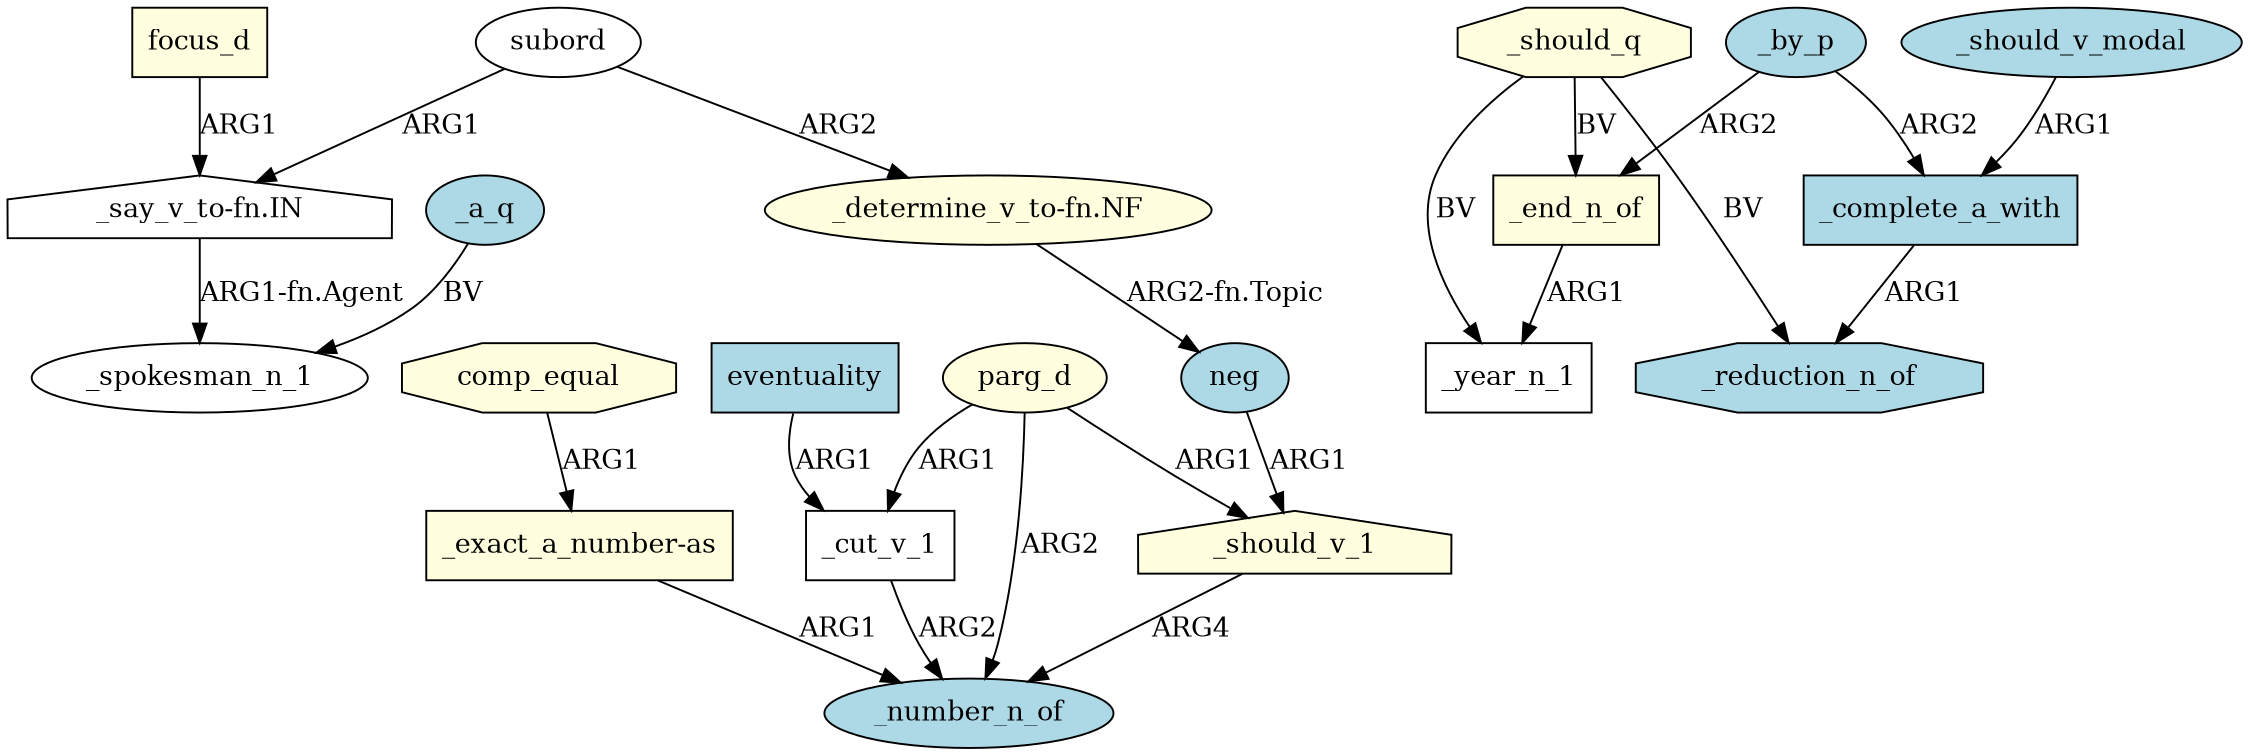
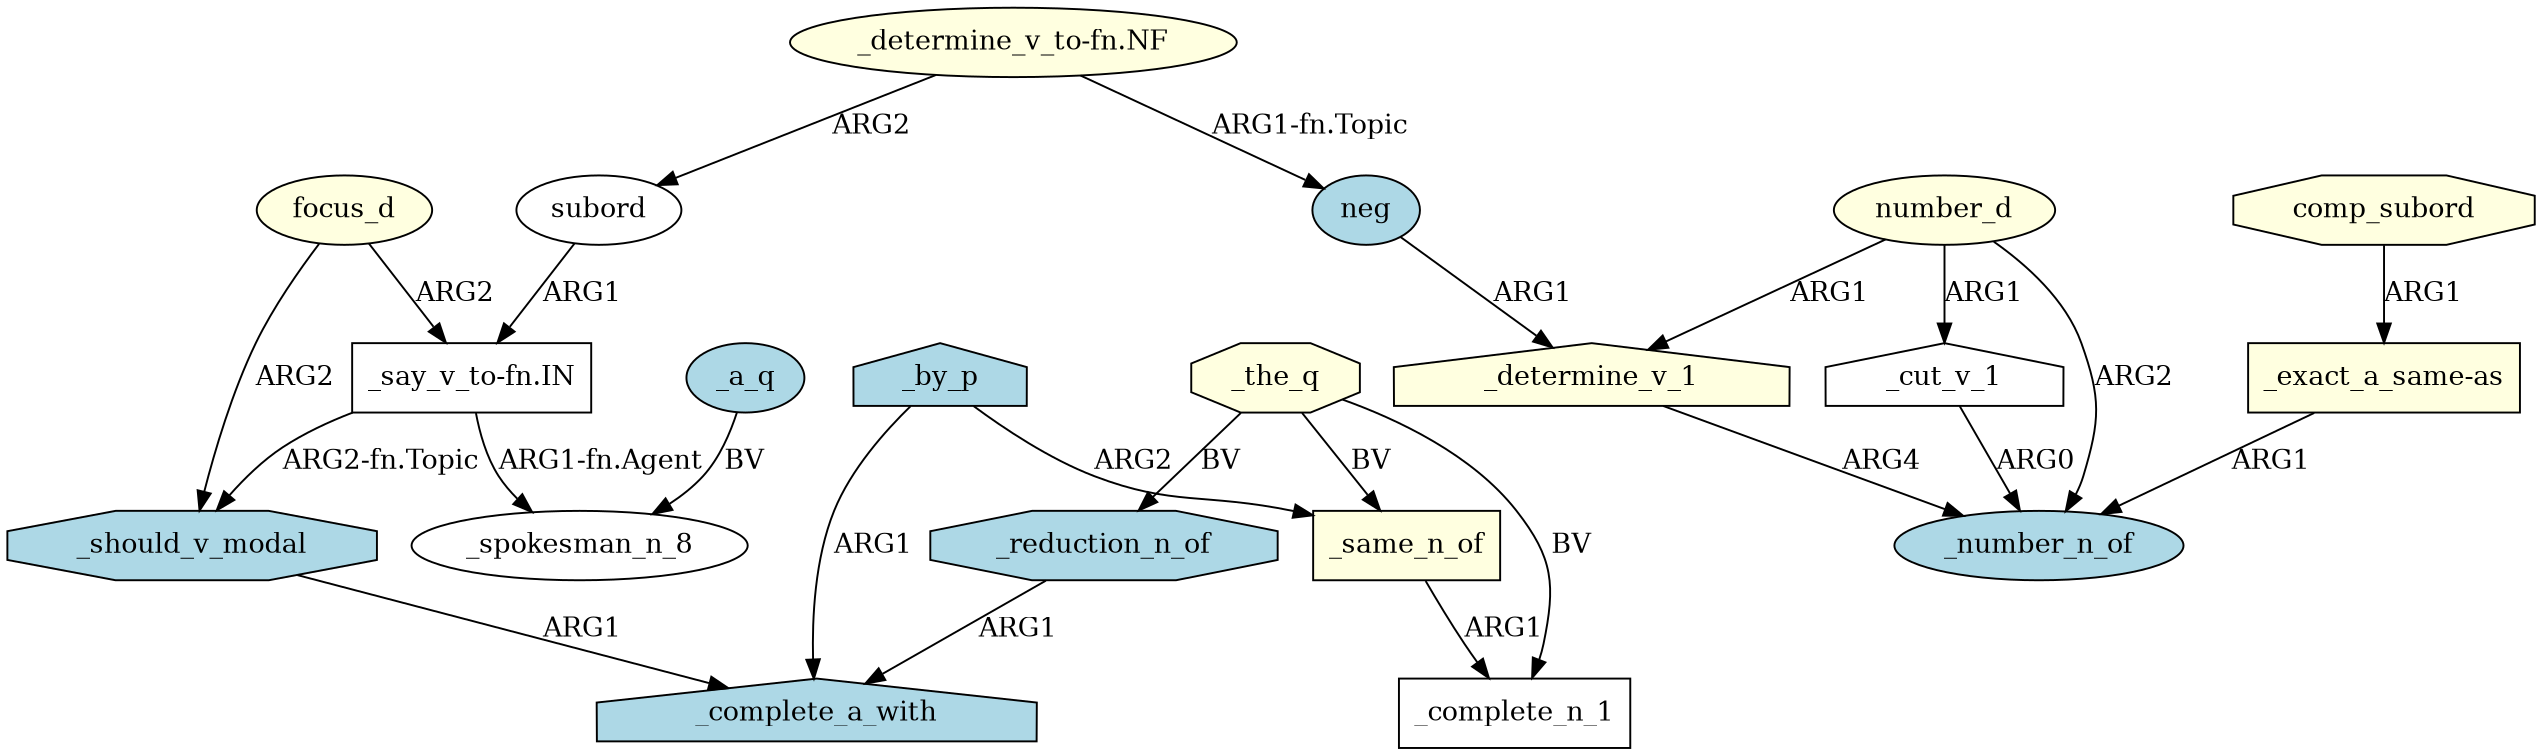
node "focus_d": shape box -> ellipse
node "_should_q": label "_should_q" -> "_the_q"
node "_by_p": shape ellipse -> house
node "_should_v_modal": shape ellipse -> octagon
edge "subord" -> "_determine_v_to-fn.NF": reversed
edge "focus_d" -> "_say_v_to-fn.IN": label "ARG1" -> "ARG2"
edge "_by_p" -> "_complete_a_with": label "ARG2" -> "ARG1"
node "_say_v_to-fn.IN": shape house -> box
node "_end_n_of": label "_end_n_of" -> "_same_n_of"
node "_complete_a_with": shape box -> house
edge "_complete_a_with" -> "_reduction_n_of": reversed
edge "_determine_v_to-fn.NF" -> "neg": label "ARG2-fn.Topic" -> "ARG1-fn.Topic"
edge "focus_d" -> "_should_v_modal": added, label "ARG2"
node "_spokesman_n_1": label "_spokesman_n_1" -> "_spokesman_n_8"
node "comp_equal": label "comp_equal" -> "comp_subord"
node "eventuality": removed
node "parg_d": label "parg_d" -> "number_d"
node "_year_n_1": label "_year_n_1" -> "_complete_n_1"
edge "_say_v_to-fn.IN" -> "_should_v_modal": added, label "ARG2-fn.Topic"
node "_exact_a_number-as": label "_exact_a_number-as" -> "_exact_a_same-as"
node "_cut_v_1": shape box -> house
node "_should_v_1": label "_should_v_1" -> "_determine_v_1"
edge "_cut_v_1" -> "_number_n_of": label "ARG2" -> "ARG0"
